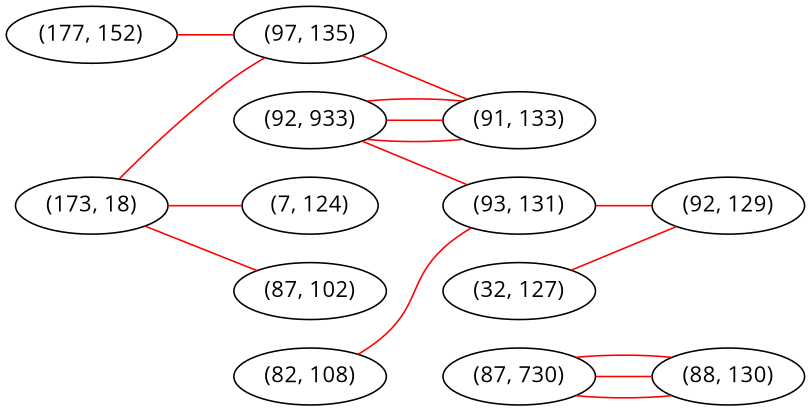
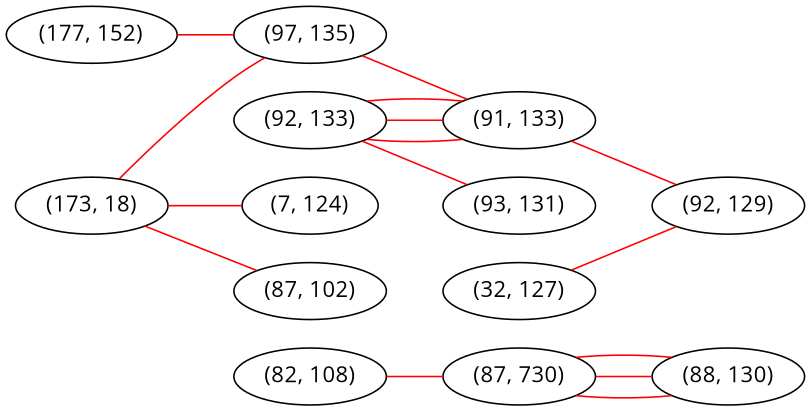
node "(92, 933)": label "(92, 933)" -> "(92, 133)"
edge "(93, 131)" -- "(92, 129)": now "(91, 133)" -- "(92, 129)"
edge "(93, 131)" -- "(82, 108)": now "(87, 730)" -- "(82, 108)"
